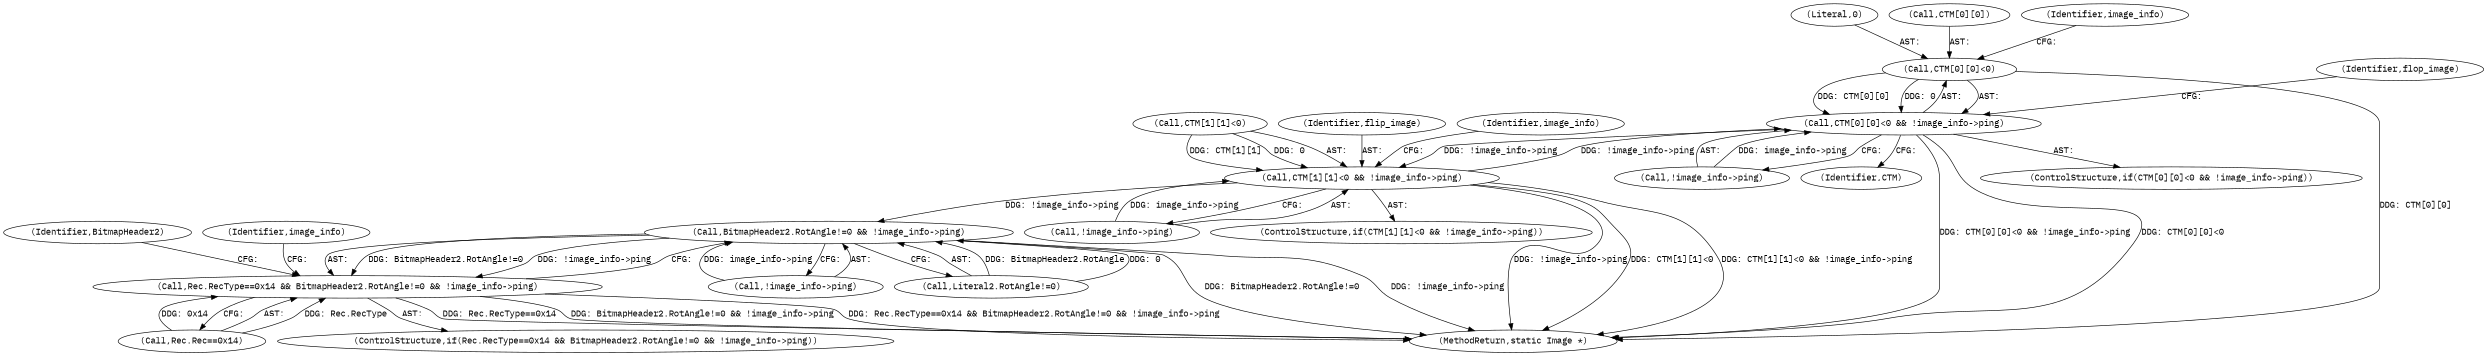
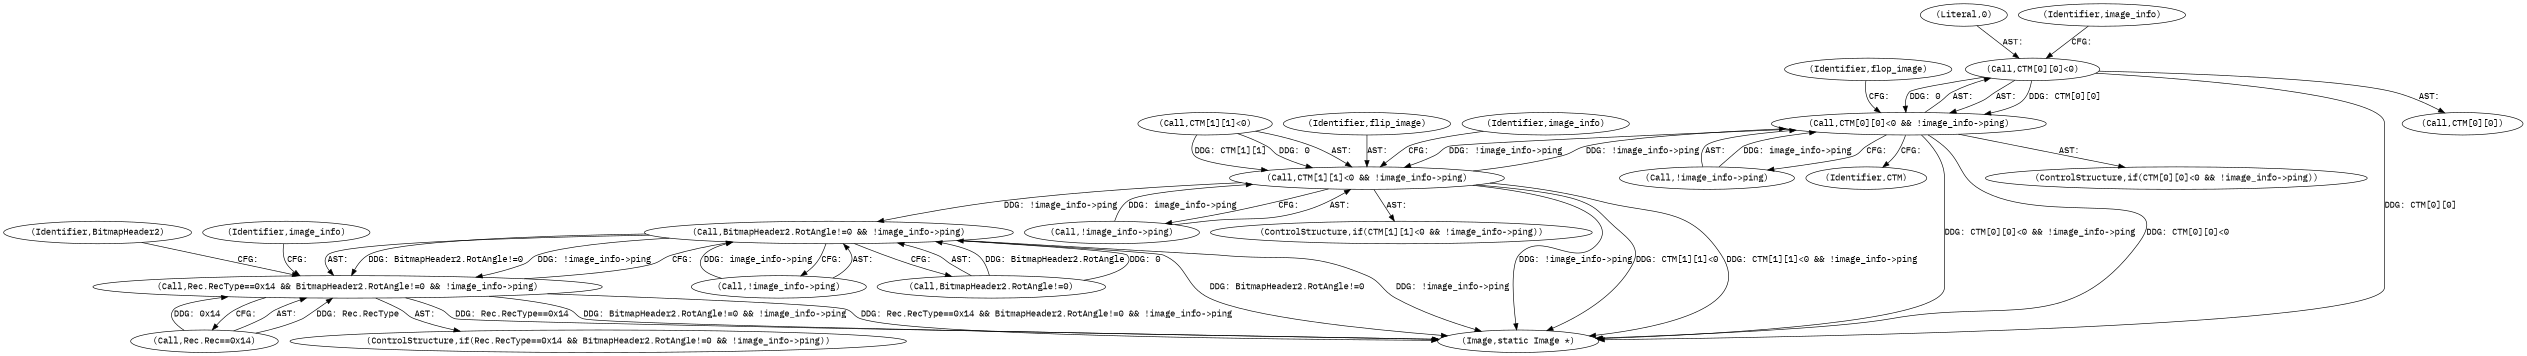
edge "(Call,CTM[0][0])" -> "(Call,CTM[0][0]<0)": reversed
node "(Call,Literal2.RotAngle!=0)": label "(Call,Literal2.RotAngle!=0)" -> "(Call,BitmapHeader2.RotAngle!=0)"
node "(MethodReturn,static Image *)": label "(MethodReturn,static Image *)" -> "(Image,static Image *)"
